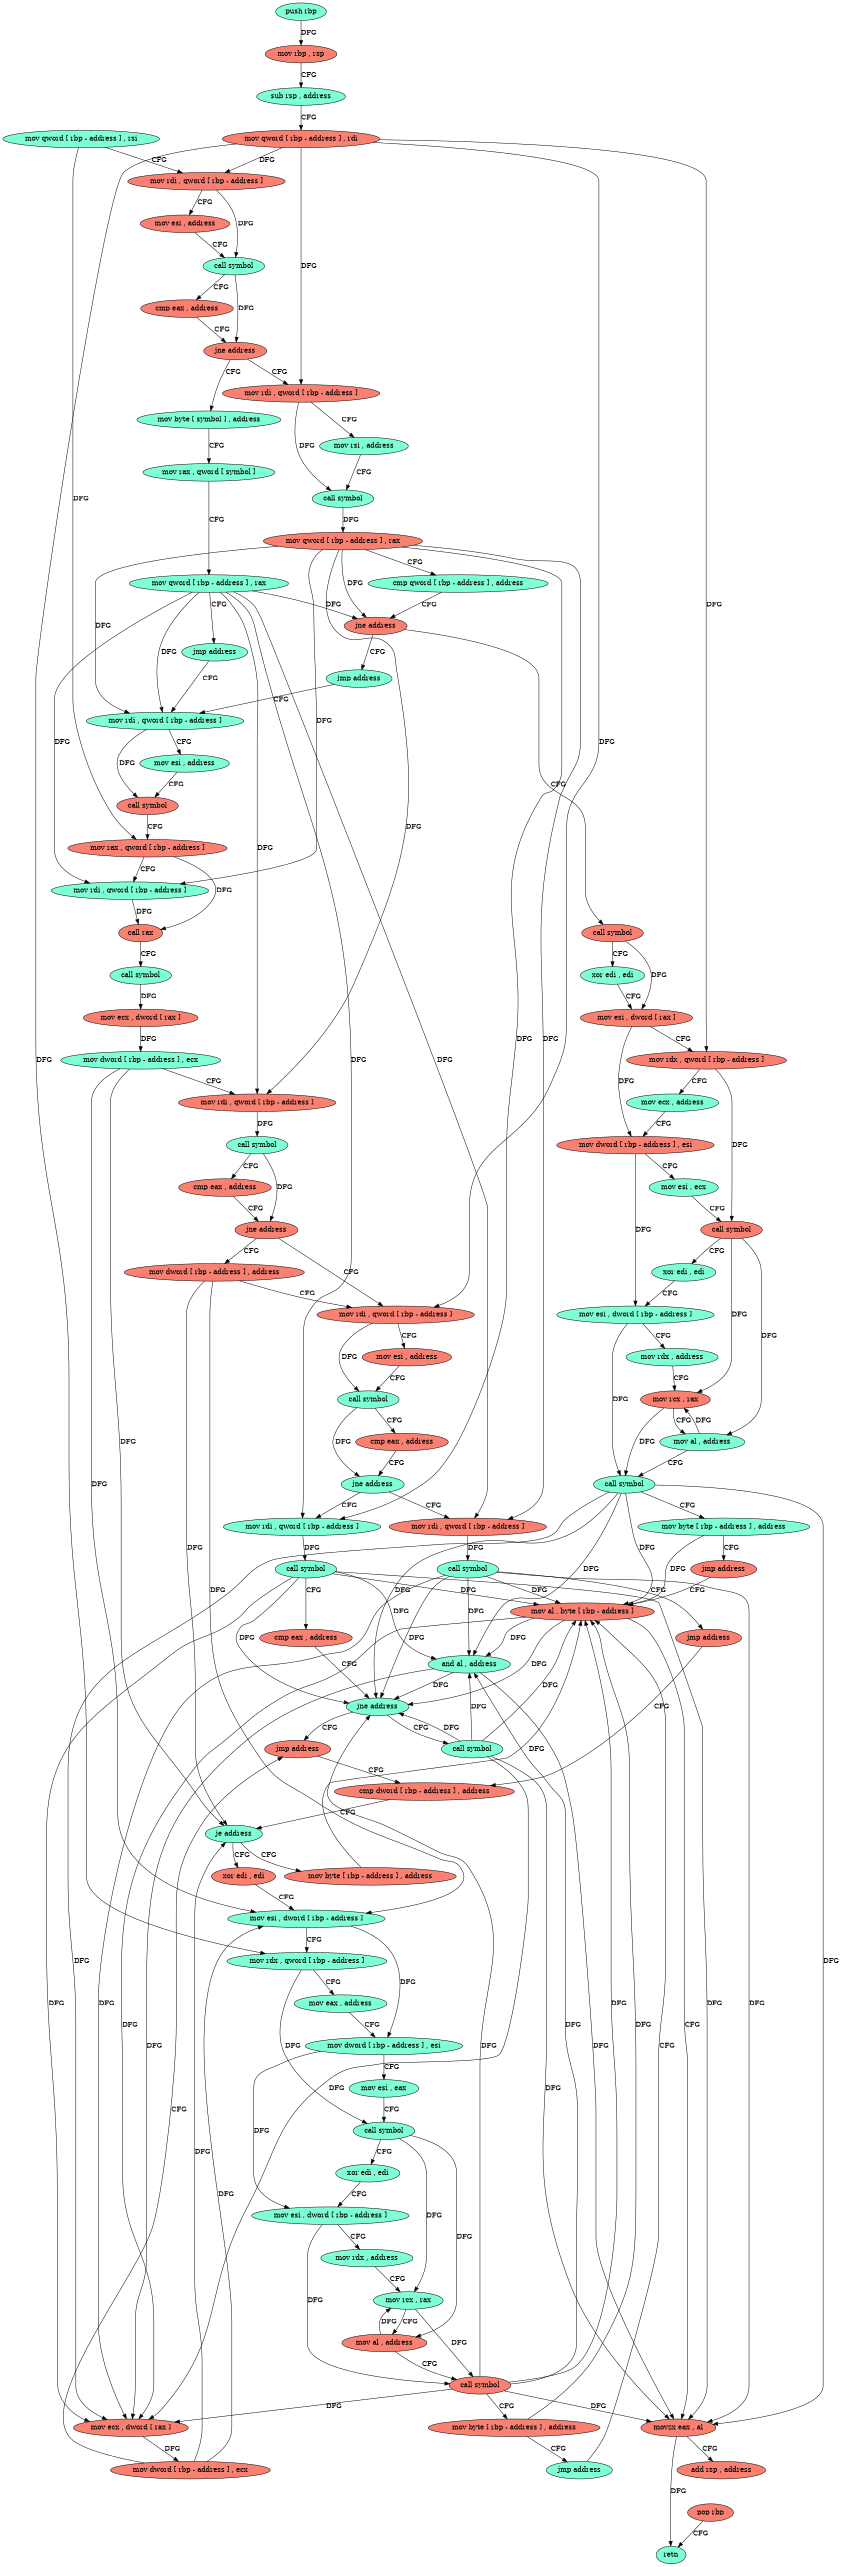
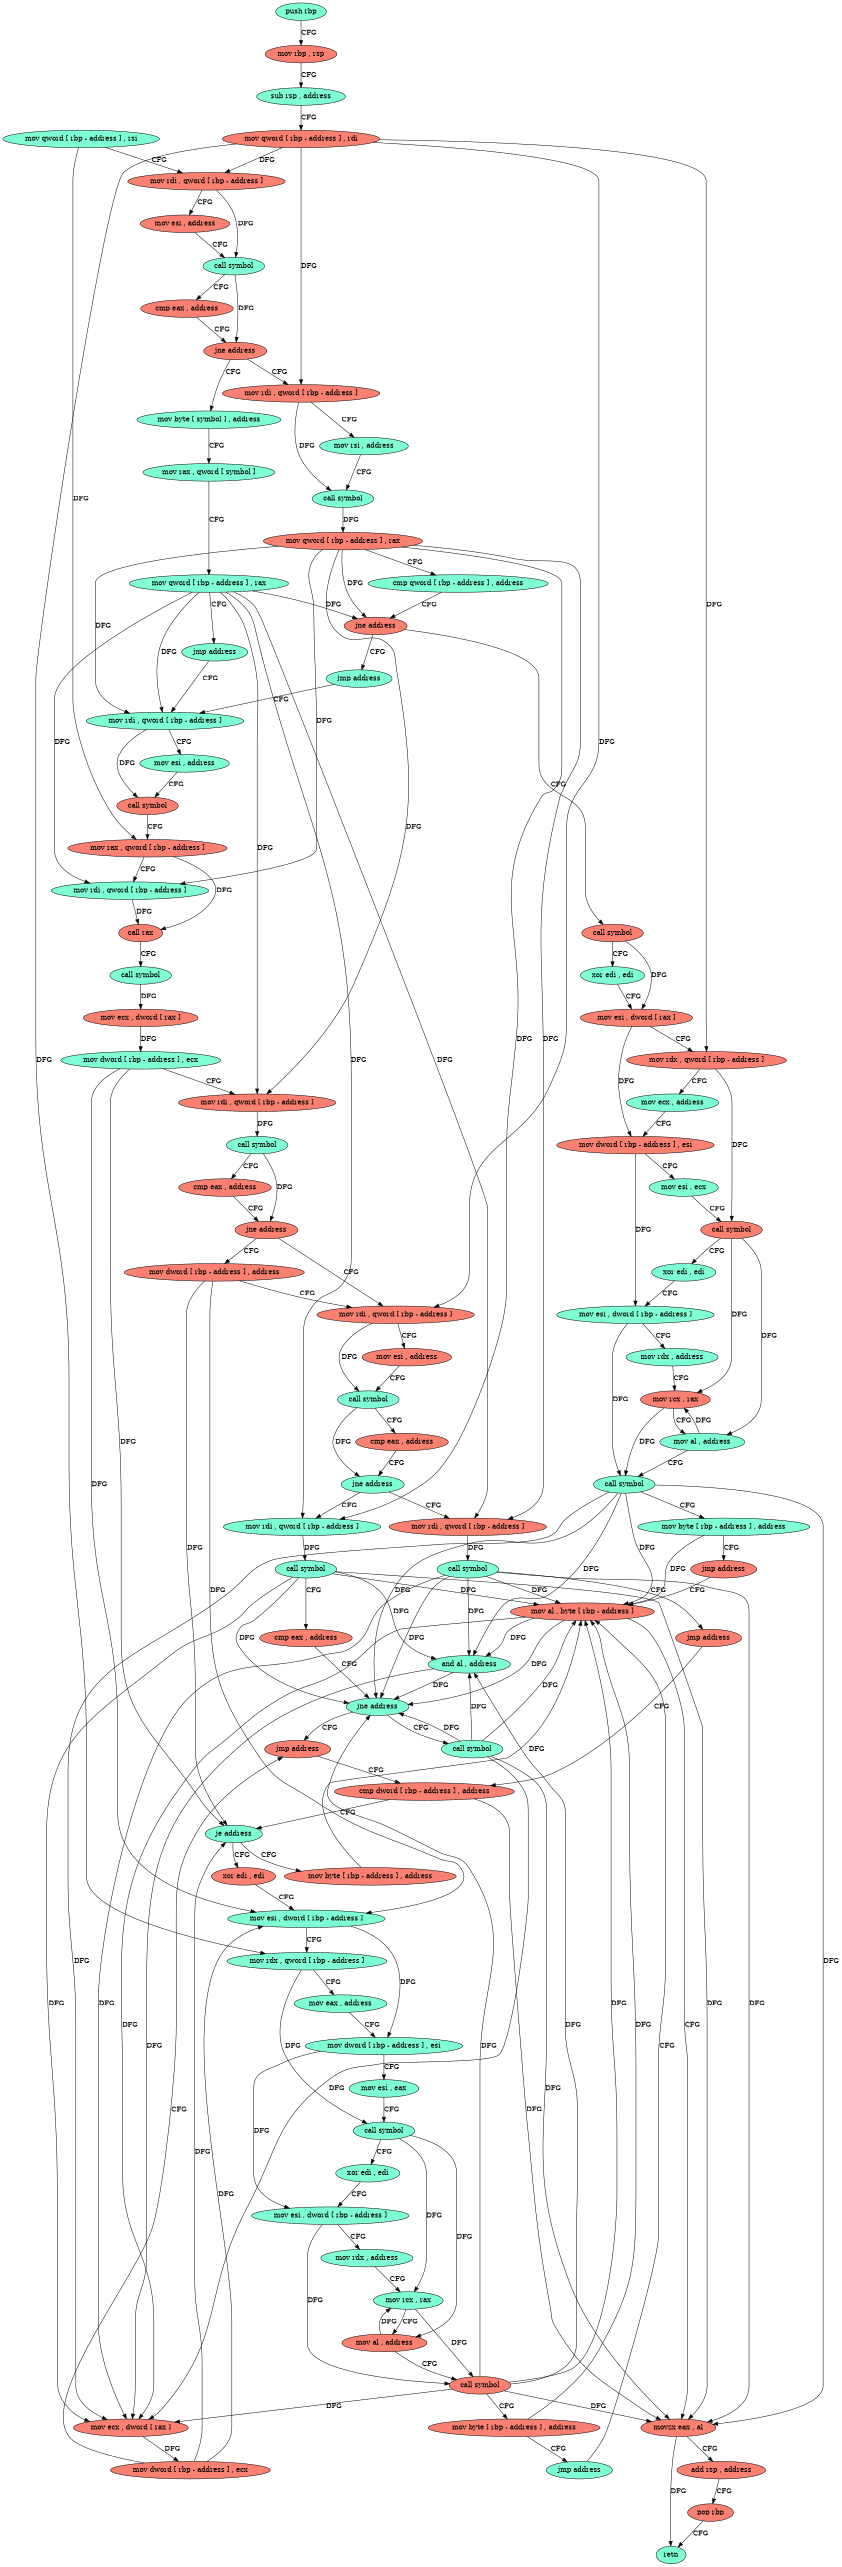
edge "push rbp" -> "mov rbp , rsp": label "DFG" -> "CFG"
edge "and al , address" -> "movzx eax , al": now "cmp dword [ rbp - address ] , address" -> "movzx eax , al"
edge "add rsp , address" -> "pop rbp": added, label "CFG"
